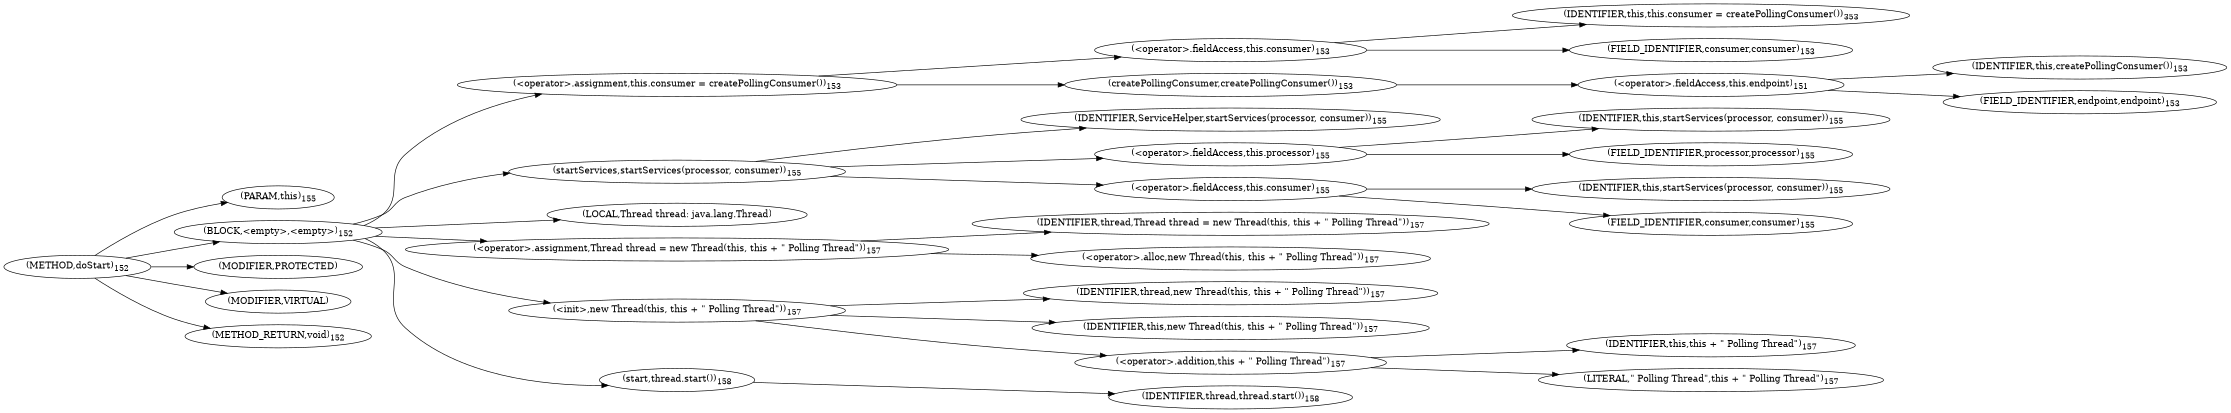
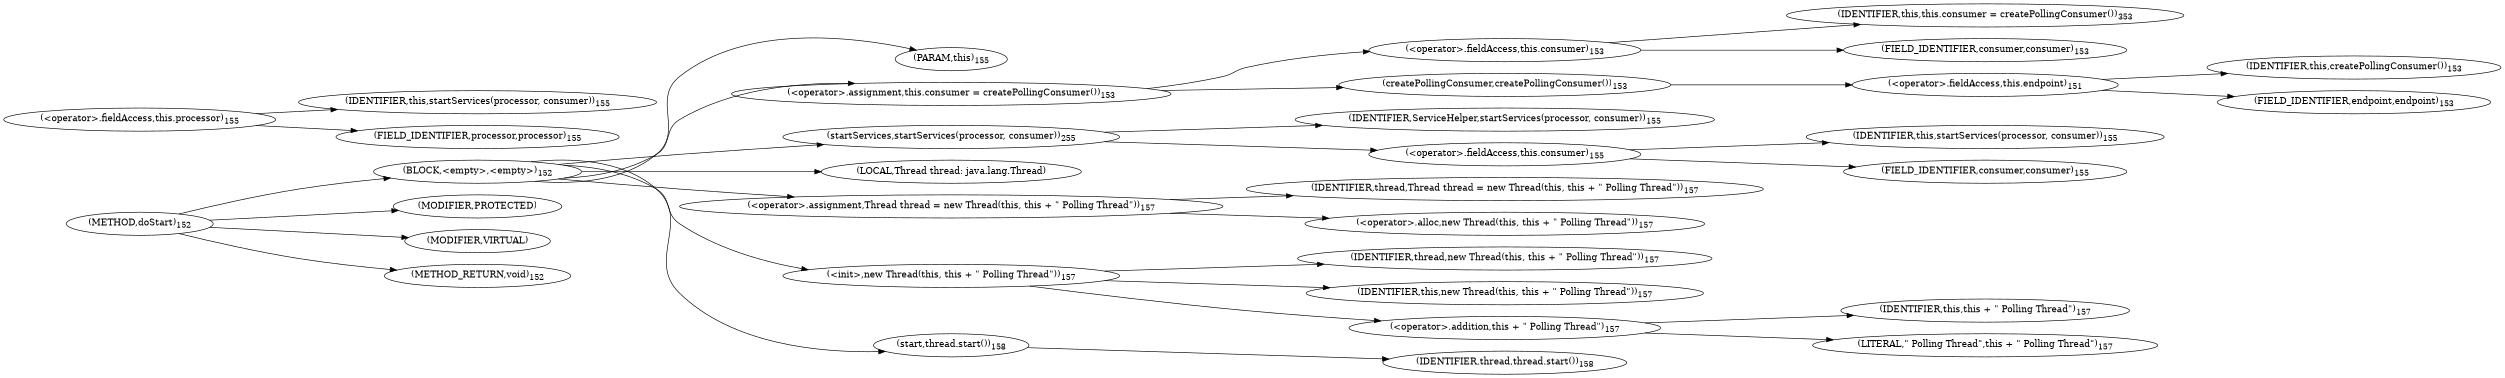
edge "(startServices,startServices(processor, consumer))" -> "(<operator>.fieldAccess,this.processor)": removed
node "(startServices,startServices(processor, consumer))": text "155" -> "255"
edge "(METHOD,doStart)" -> "(PARAM,this)": now "(BLOCK,<empty>,<empty>)" -> "(PARAM,this)"
